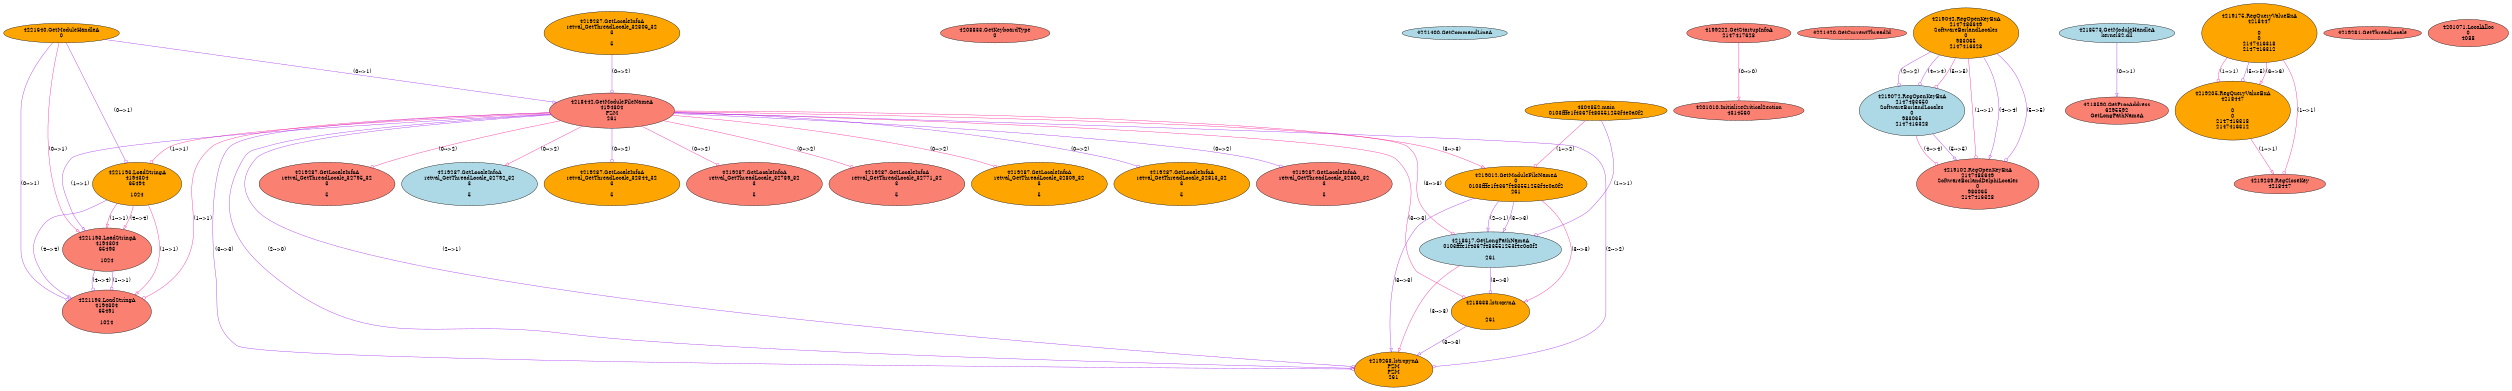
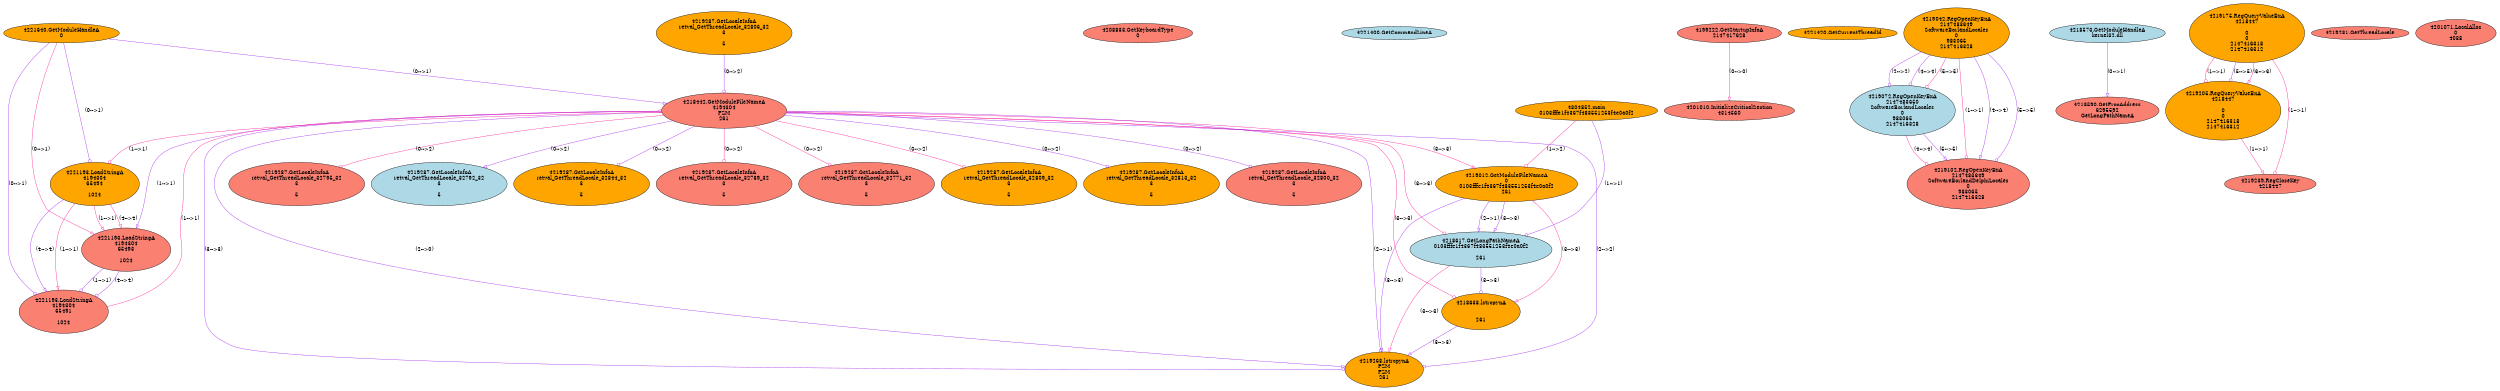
node "4221420.GetCurrentThreadId": fillcolor salmon -> orange
edge "4218442.GetModuleFileNameA 4194304 PZM 261" -> "4221193.LoadStringA 4194304 65491 1024": reversed
edge "4218442.GetModuleFileNameA 4194304 PZM 261" -> "4219287.GetLocaleInfoA retval_GetThreadLocale_32792_32 3 5": color deeppink -> purple
